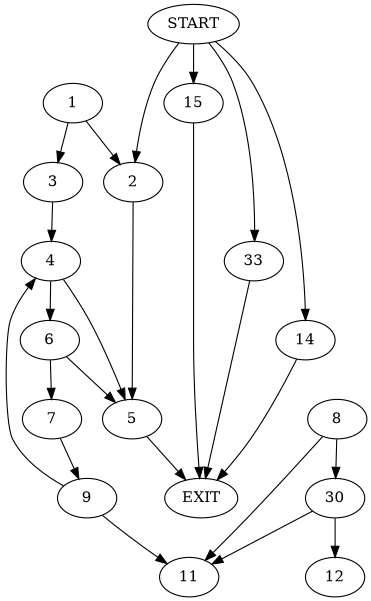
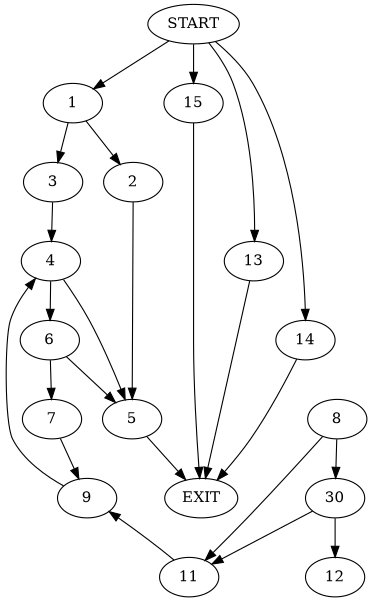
edge "START" -> "2": now "START" -> "1"
node "33": label "33" -> "13"
edge "9" -> "11": reversed
